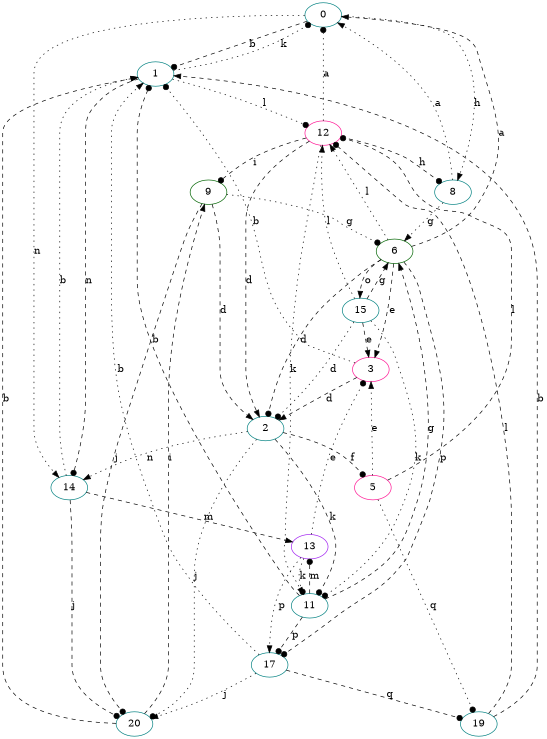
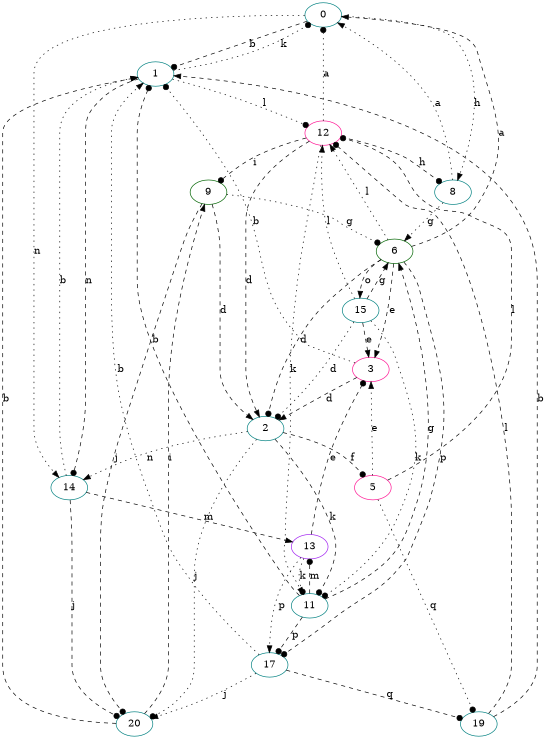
edge "13" -> "3": style dotted -> dashed
